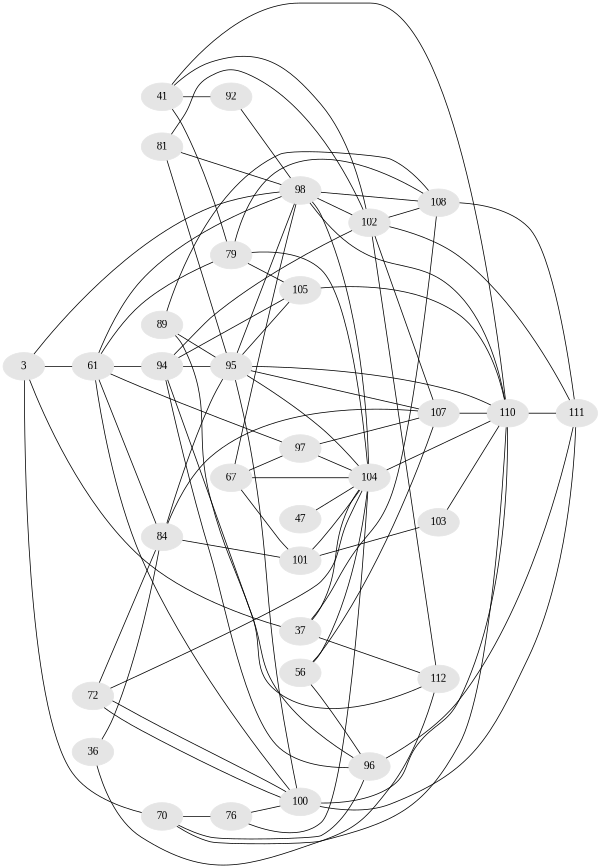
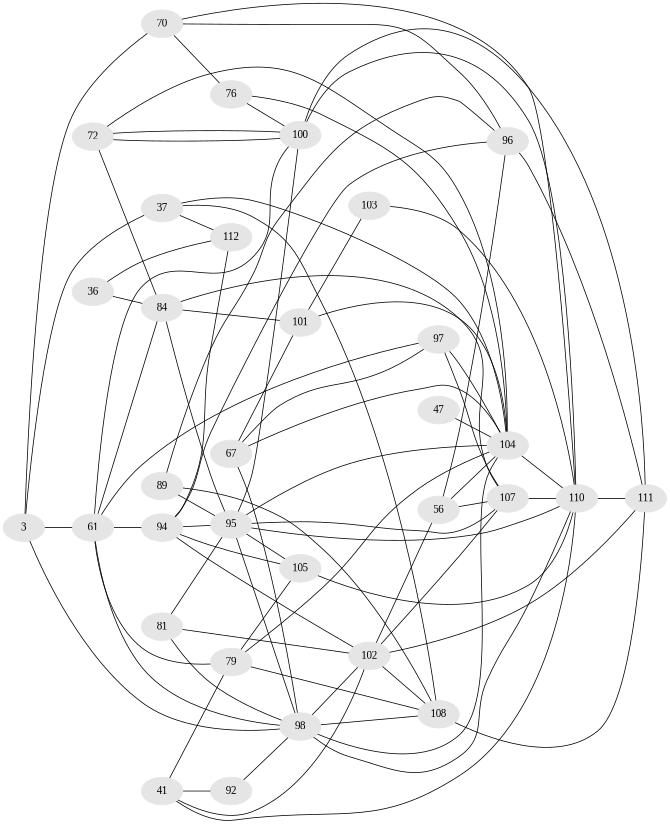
edge "102" -- "112": now "102" -- "56"
